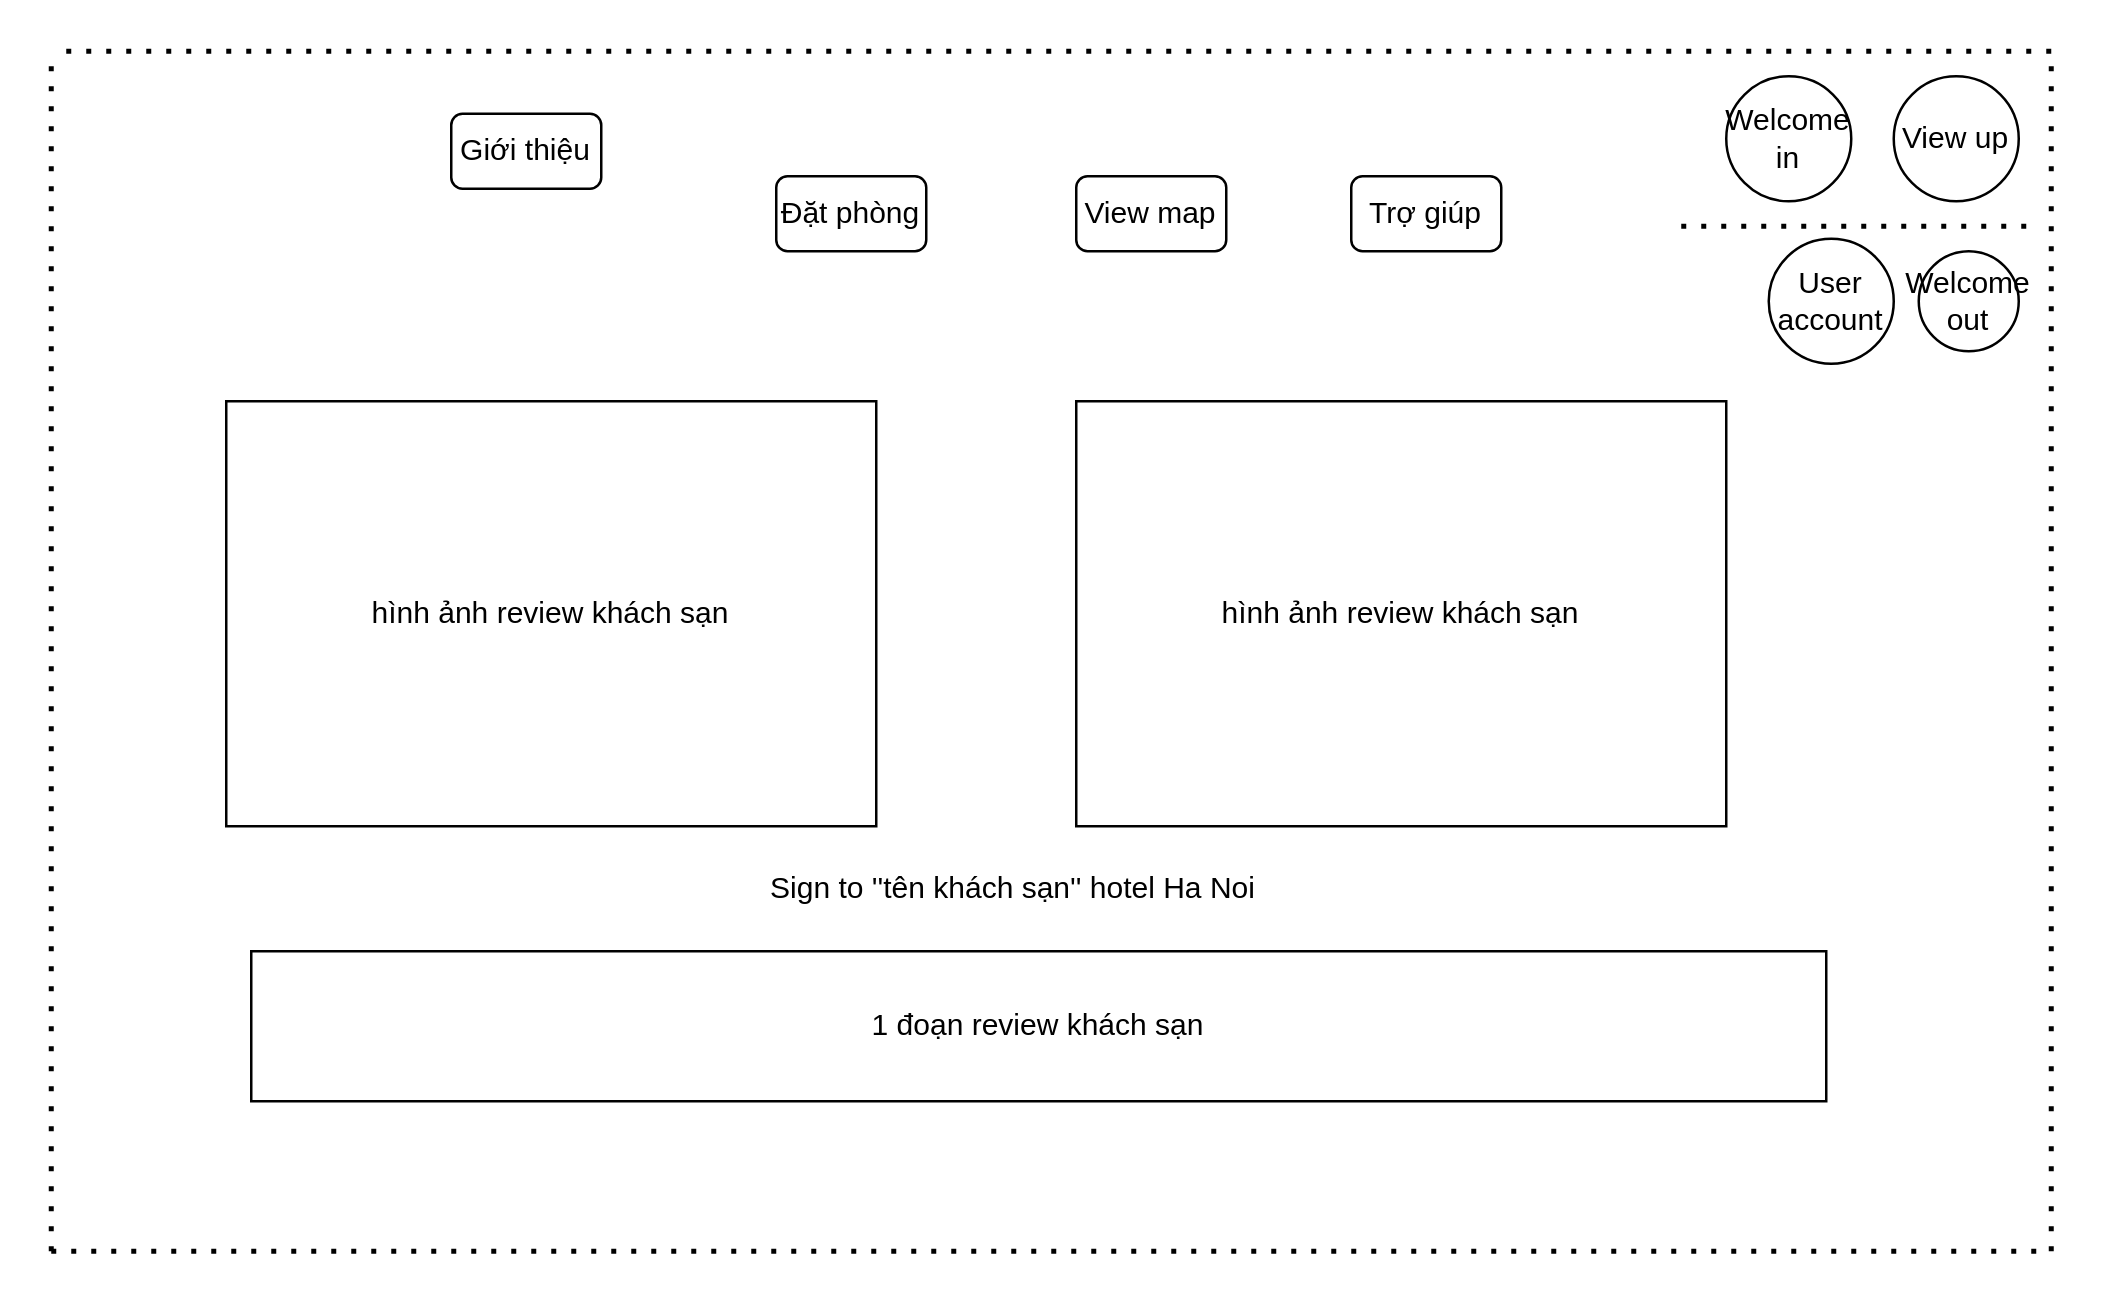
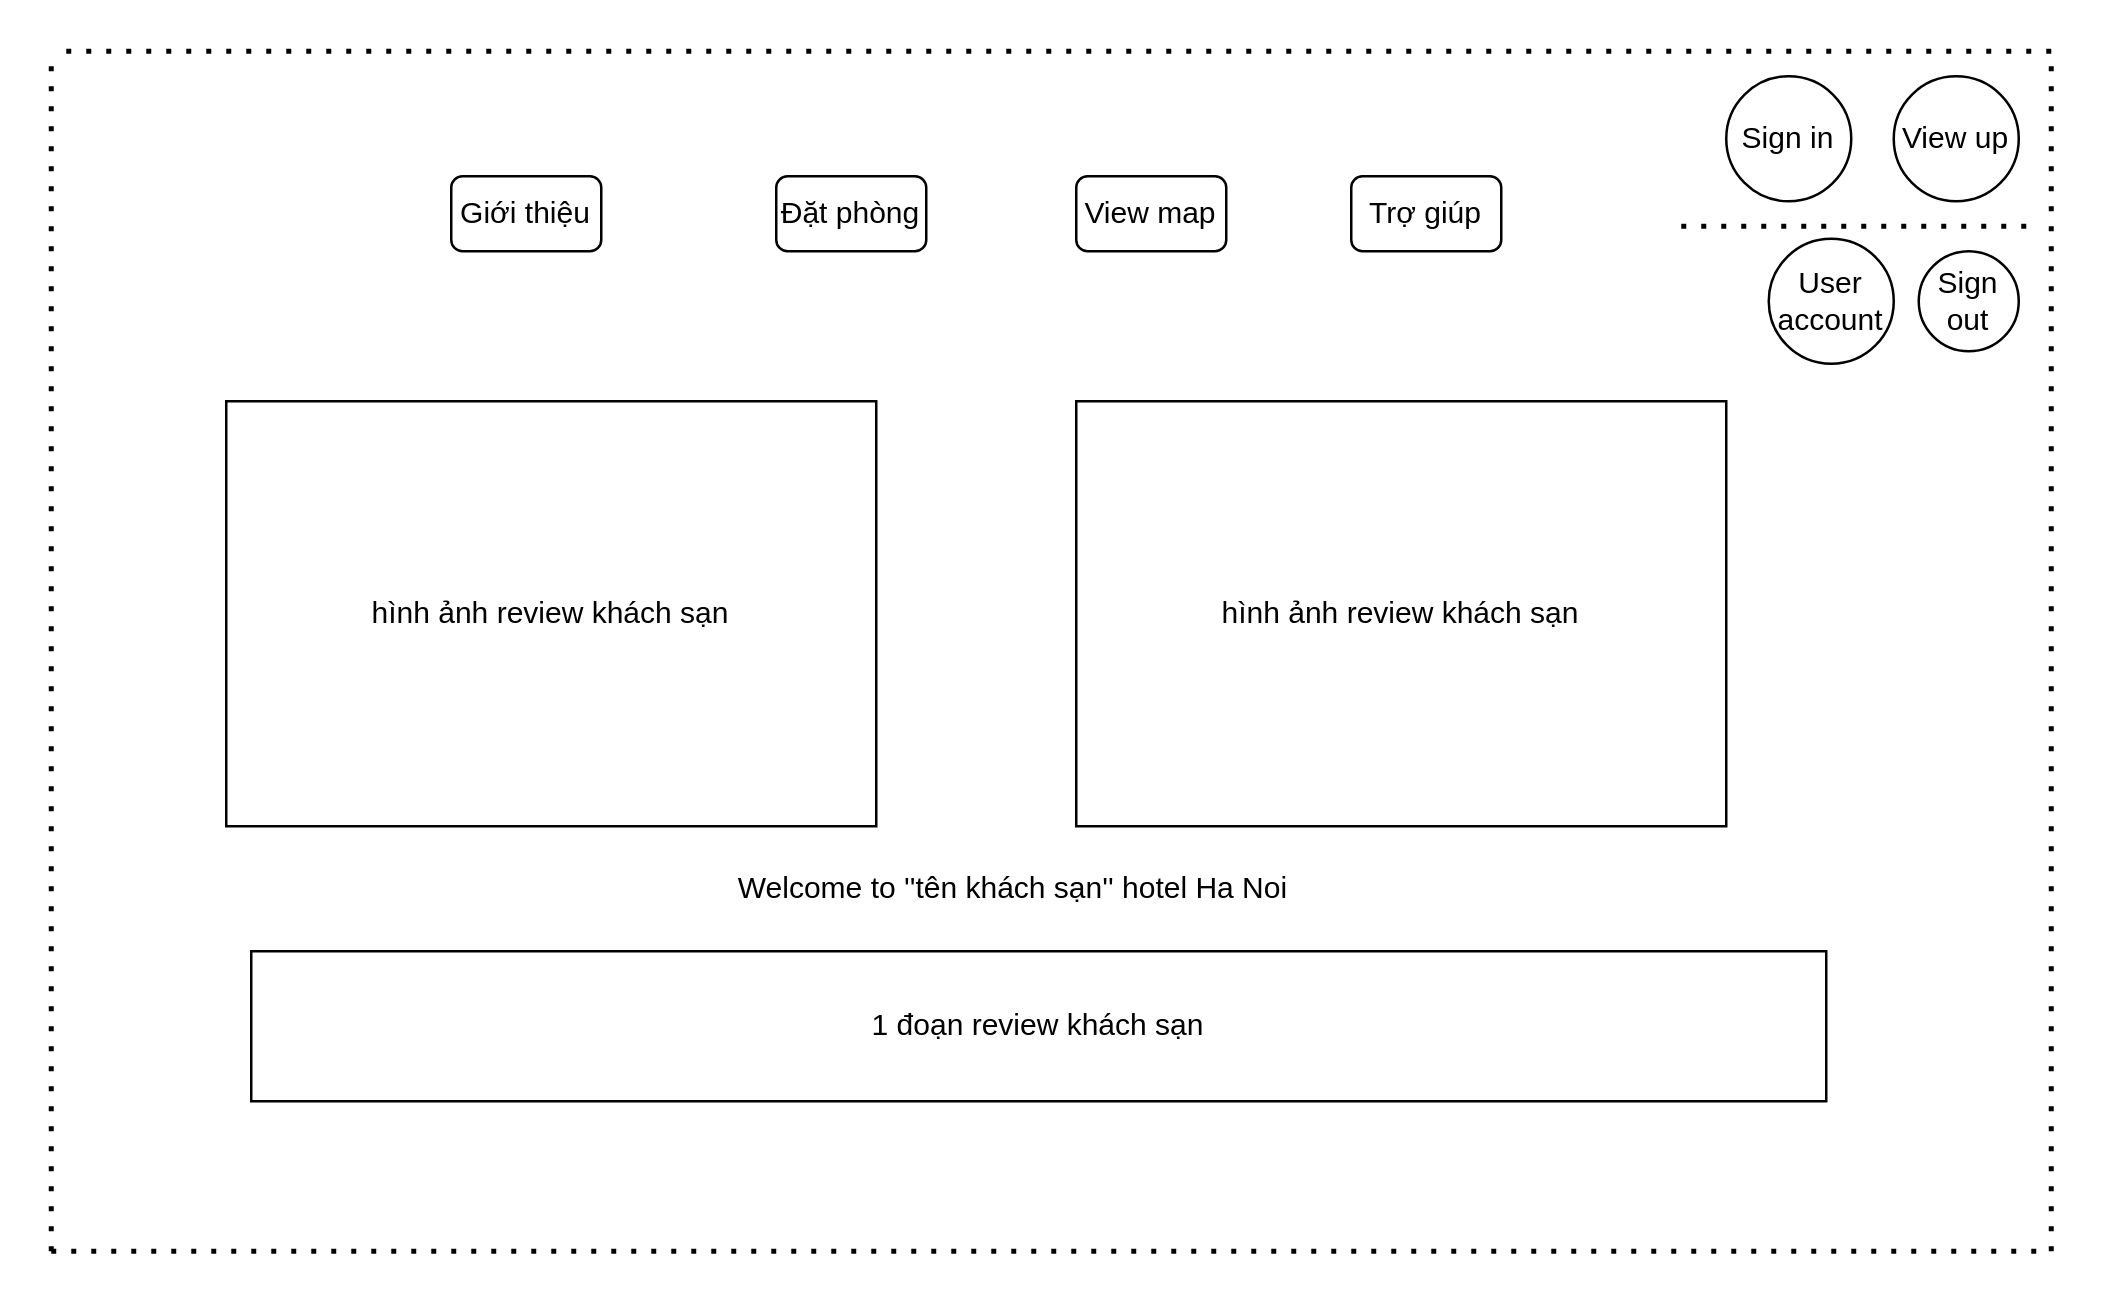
node "Welcome in": label "Welcome in" -> "Sign in"
node "Giới thiệu": moved (526, 151) -> (526, 214)
node "Welcome out": label "Welcome out" -> "Sign out"
node "Sign to ''tên khách sạn'' hotel Ha Noi": label "Sign to ''tên khách sạn'' hotel Ha Noi" -> "Welcome to ''tên khách sạn'' hotel Ha Noi"
